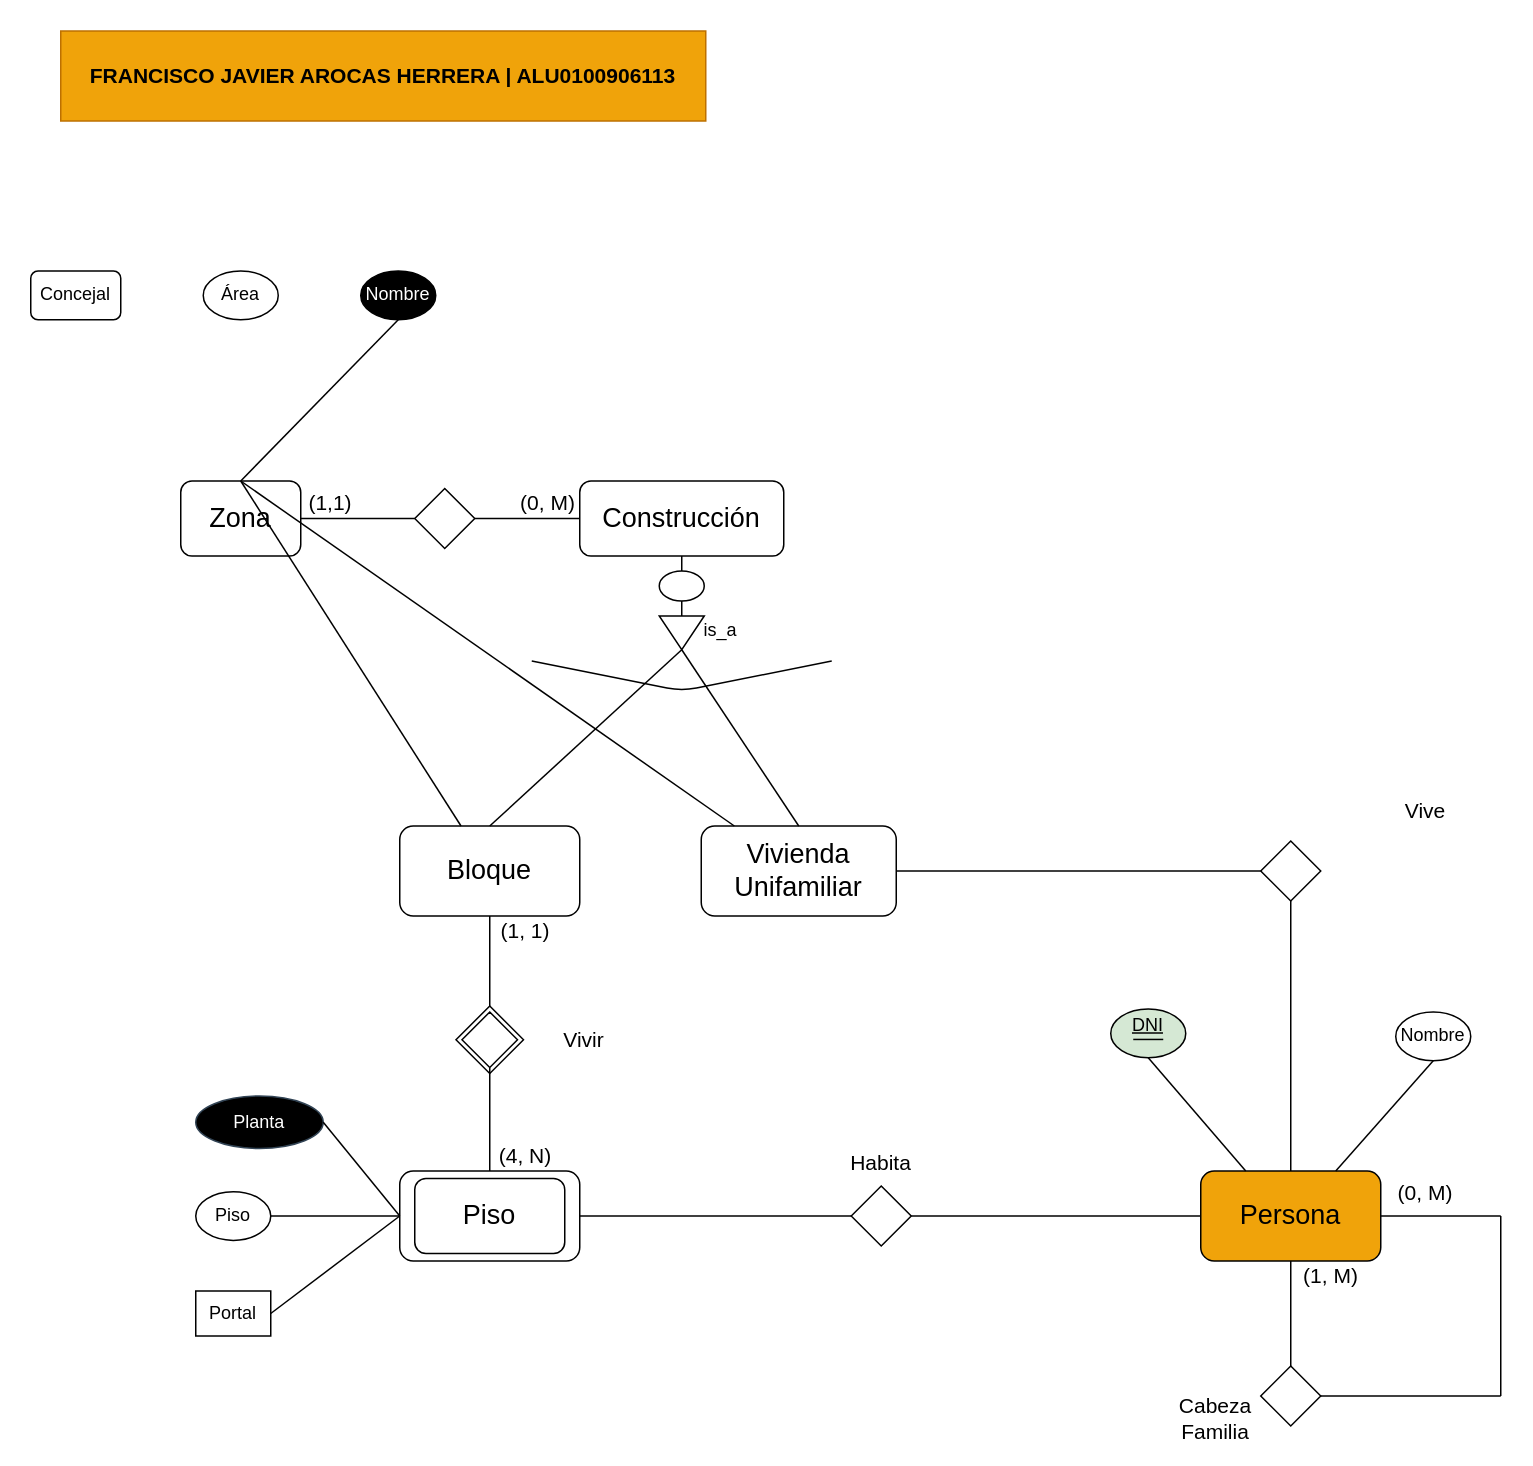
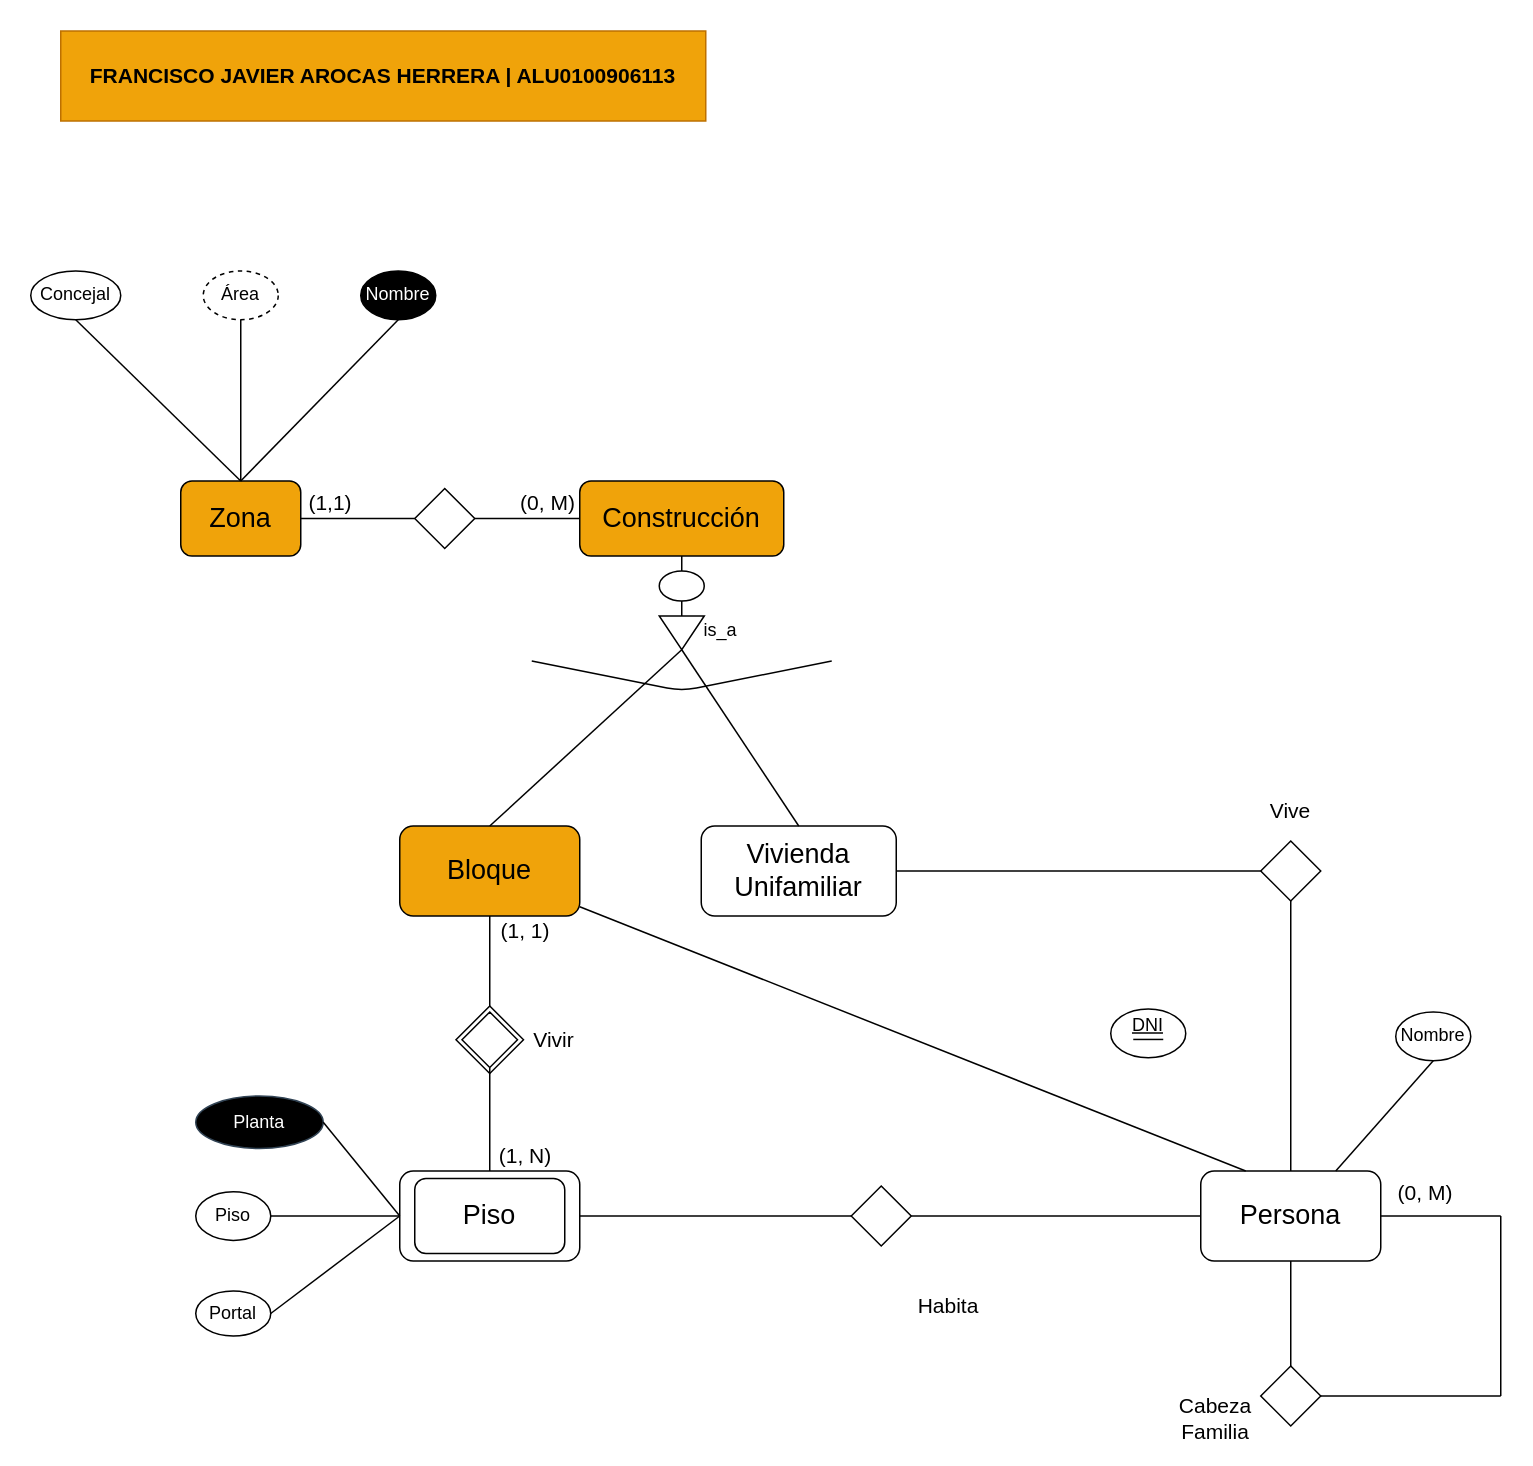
node "Concejal": shape rounded rectangle -> ellipse
node "Área": style solid -> dashed
node "Zona": fillcolor #ffffff -> #f0a30a
node "Construcción": fillcolor #ffffff -> #f0a30a
edge "Zona" -- "Bloque": now "Zona" -- "Área"
edge "Zona" -- "Vivienda Unifamiliar": now "Zona" -- "Concejal"
node "Vive": moved (1426, 811) -> (1291, 811)
node "Bloque": fillcolor #ffffff -> #f0a30a
node "DNI": fillcolor #d5e8d4 -> #ffffff
node "Vivir": moved (584, 1040) -> (554, 1040)
edge "DNI" -- "Persona": now "Bloque" -- "Persona"
node "(4, N)": label "(4, N)" -> "(1, N)"
node "Habita": moved (881, 1163) -> (949, 1306)
node "Persona": fillcolor #f0a30a -> #ffffff
node "(1, M)": removed
node "Portal": shape rectangle -> ellipse
